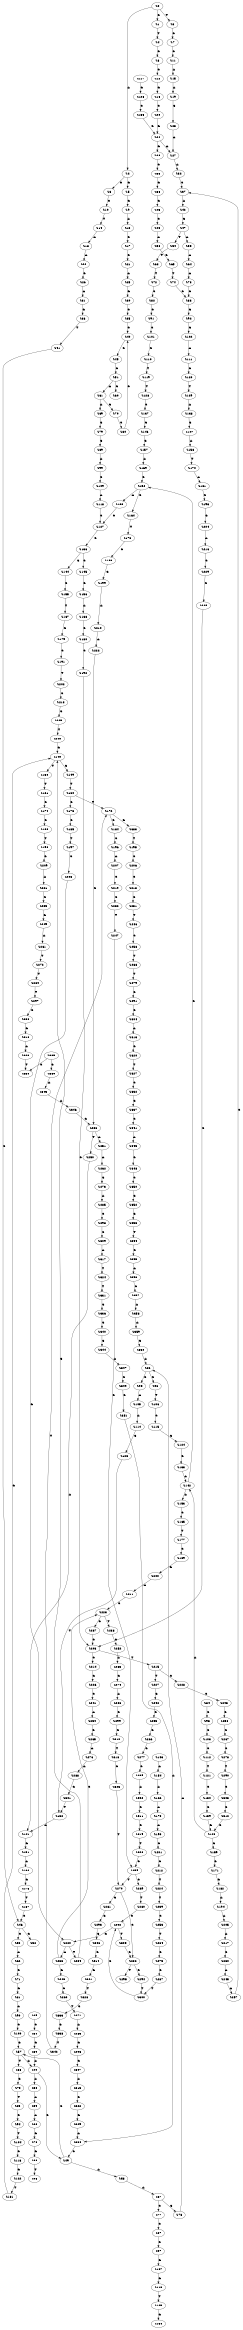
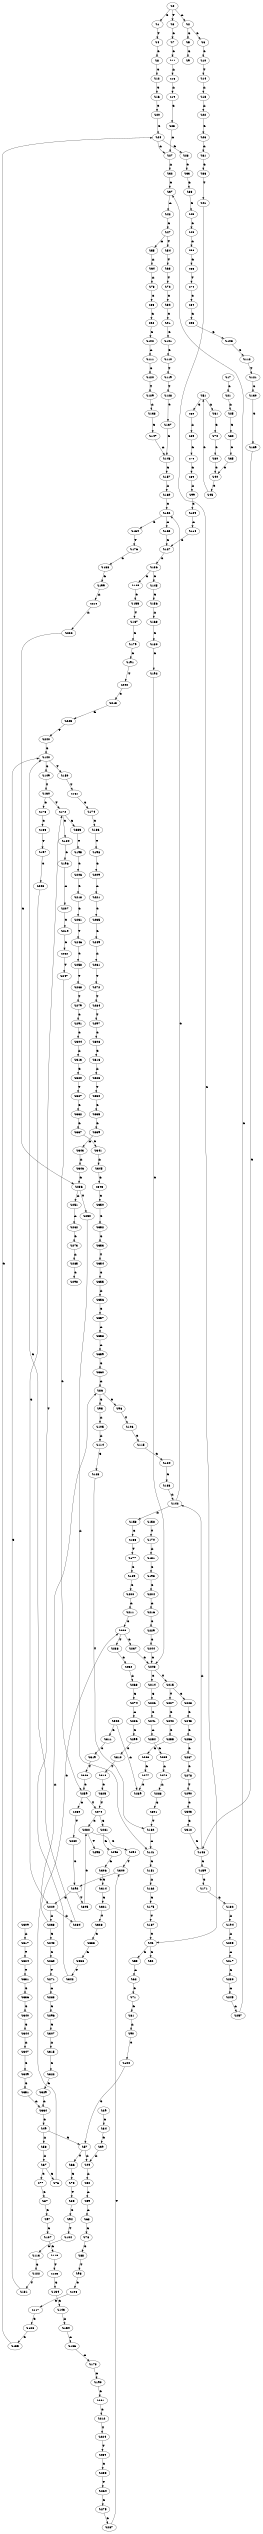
node "S13": removed
edge "S74" -> "S83": now "S74" -> "S84"
edge "S61" -> "S69": now "S60" -> "S69"
edge "S147" -> "S158": now "S147" -> "S146"
edge "S335" -> "S330": reversed
edge "S298" -> "S309": removed, label "C"
edge "S289" -> "S302": reversed
edge "S220" -> "S234": label "T" -> "A"
edge "S44" -> "S49": removed, label "C"
node "S108": added
edge "S134" -> "S143": added, label "G"
